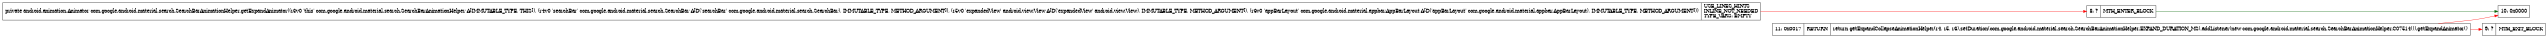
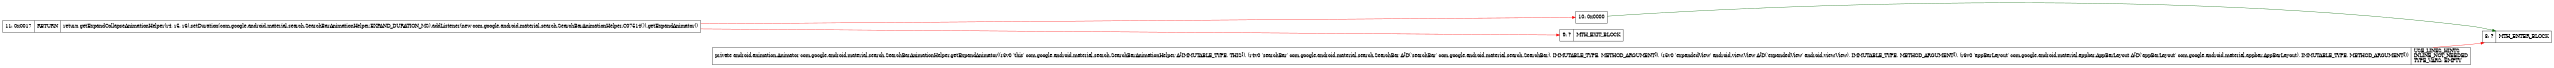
edge "8: ?" -> "10: 0x0000": reversed
